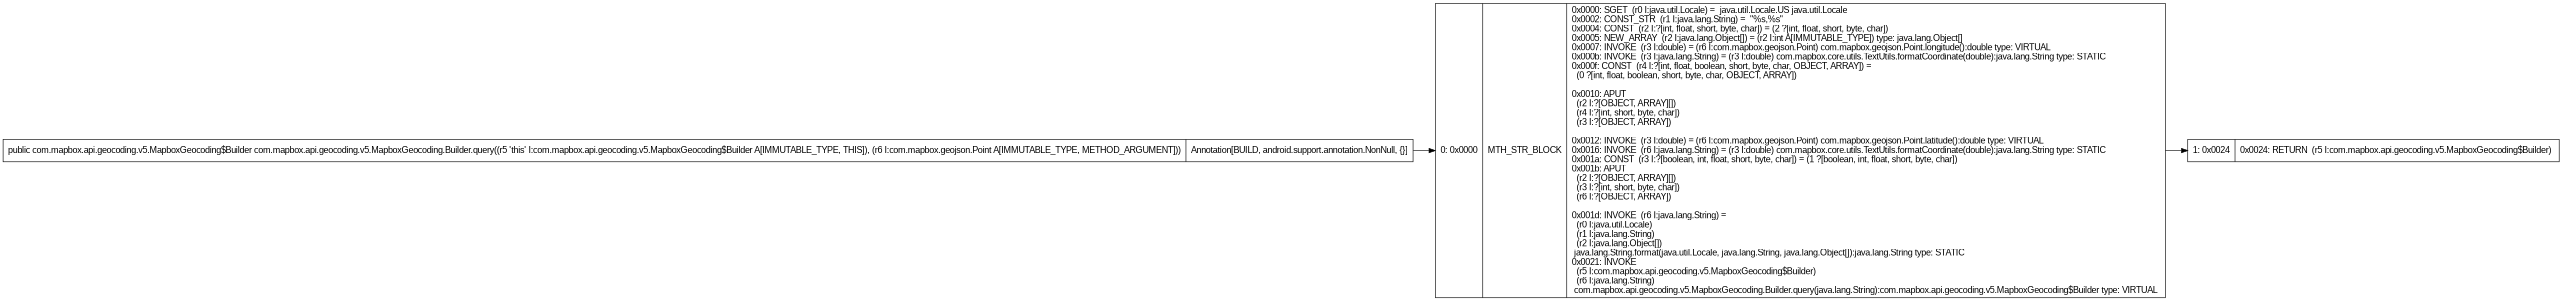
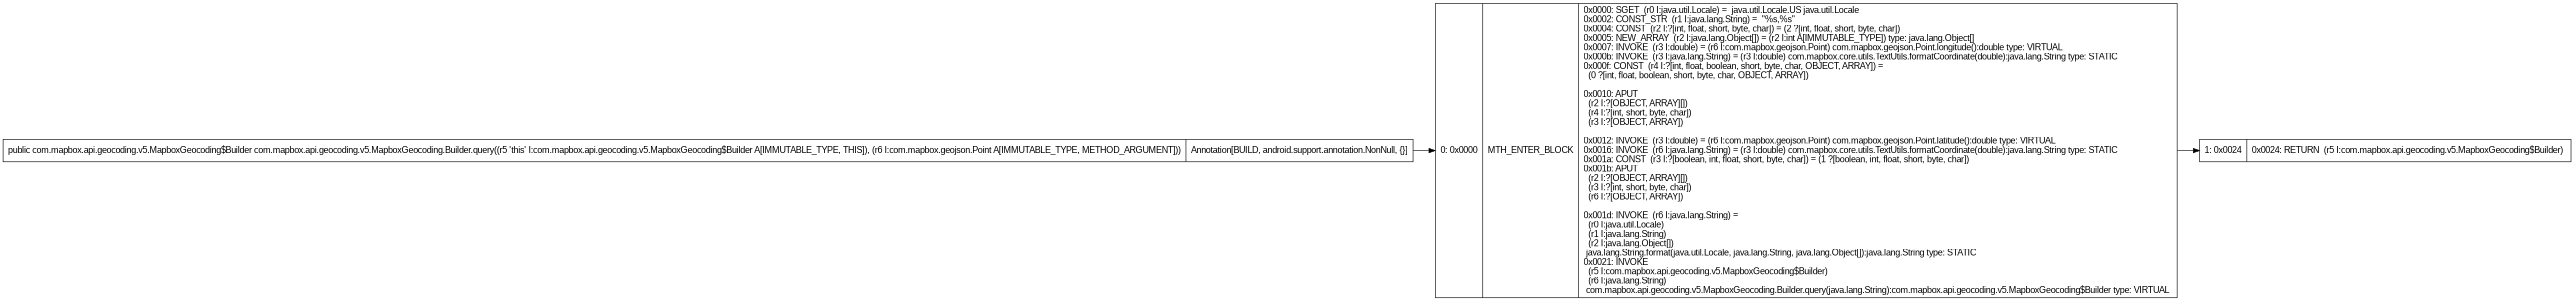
node "0: 0x0000": text "MTH_STR_BLOCK" -> "MTH_ENTER_BLOCK"
